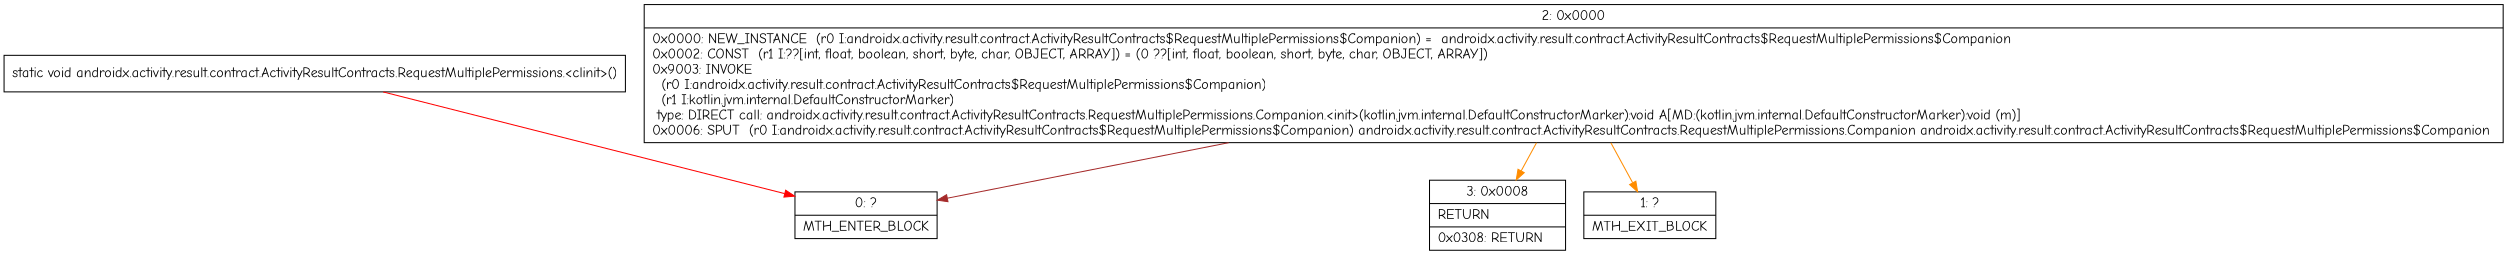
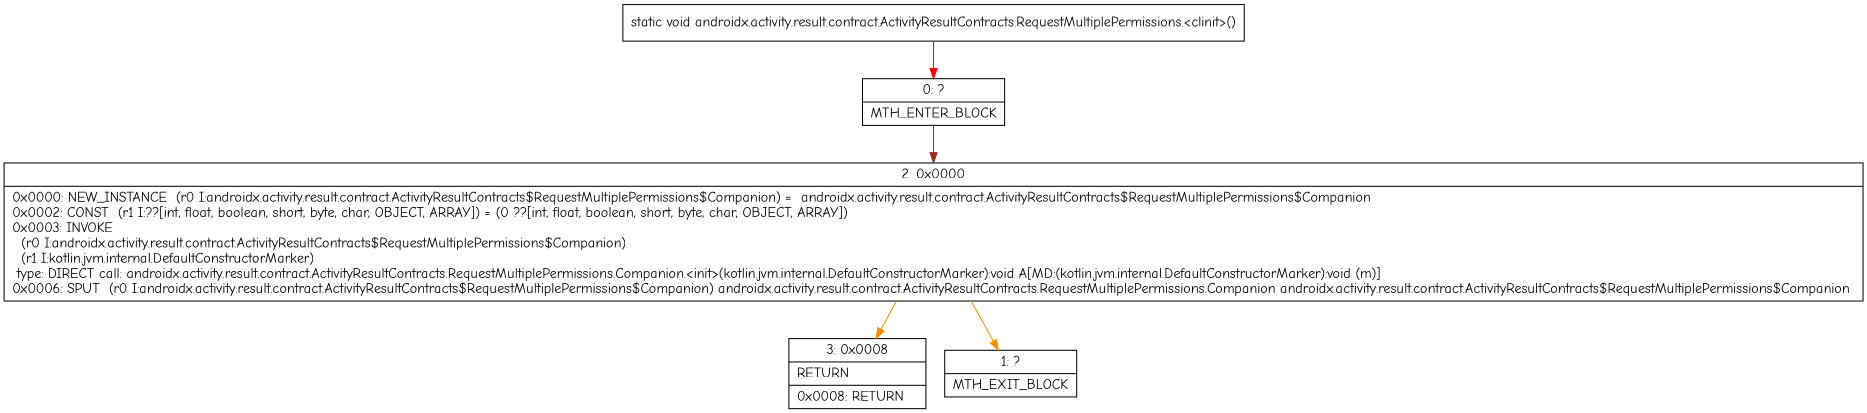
node "2: 0x0000": text "0x9003: INVOKE" -> "0x0003: INVOKE"
edge "2: 0x0000" -> "0: ?": reversed
node "3: 0x0008": text "0x0308: RETURN" -> "0x0008: RETURN"
